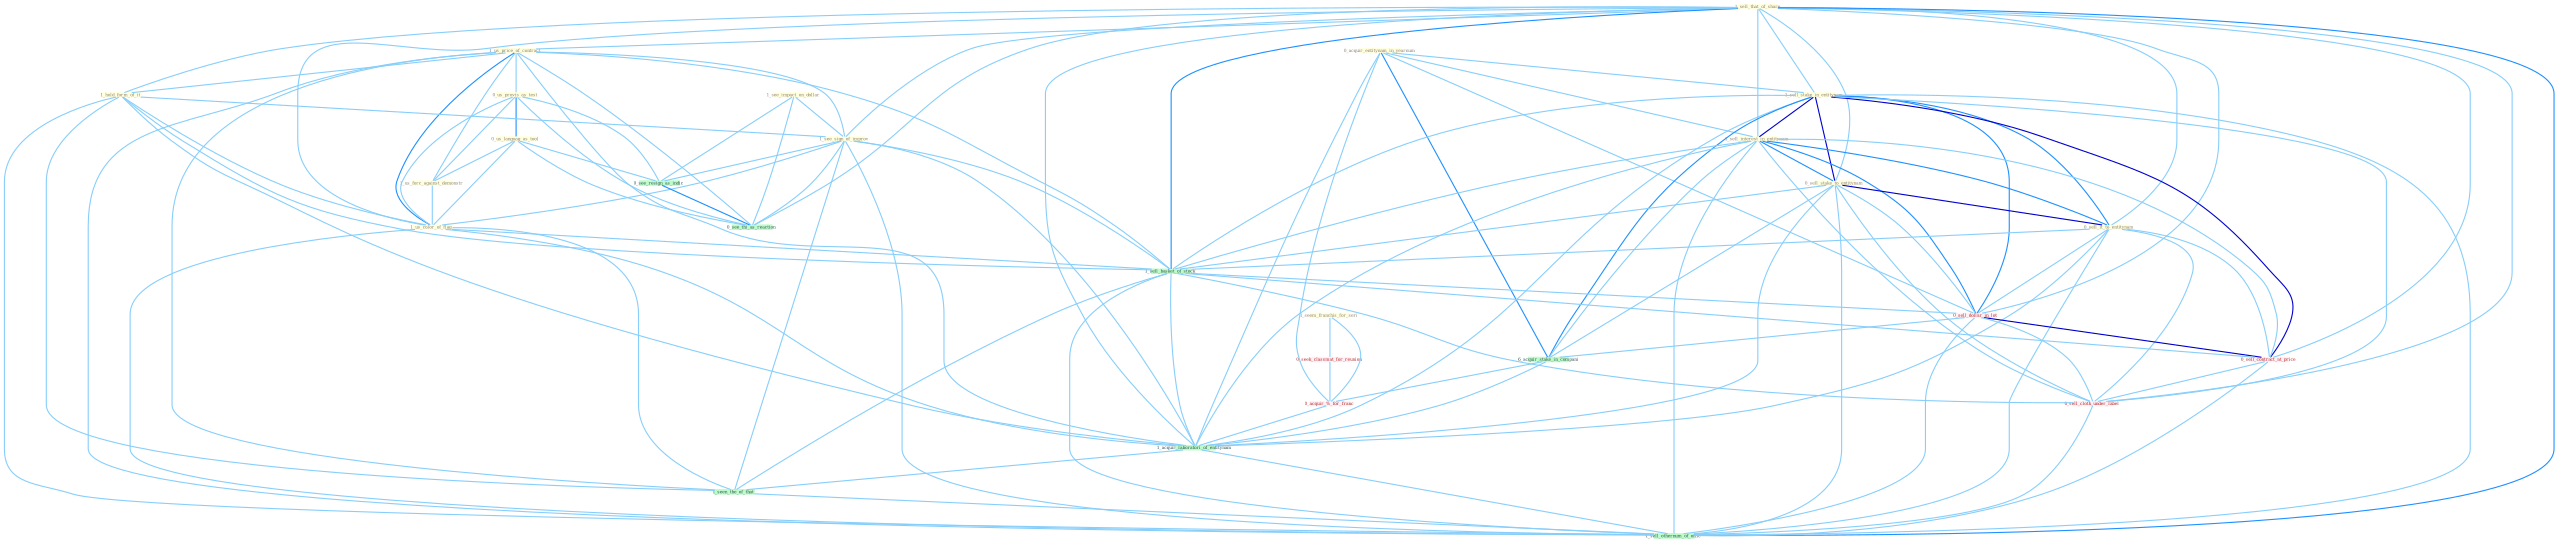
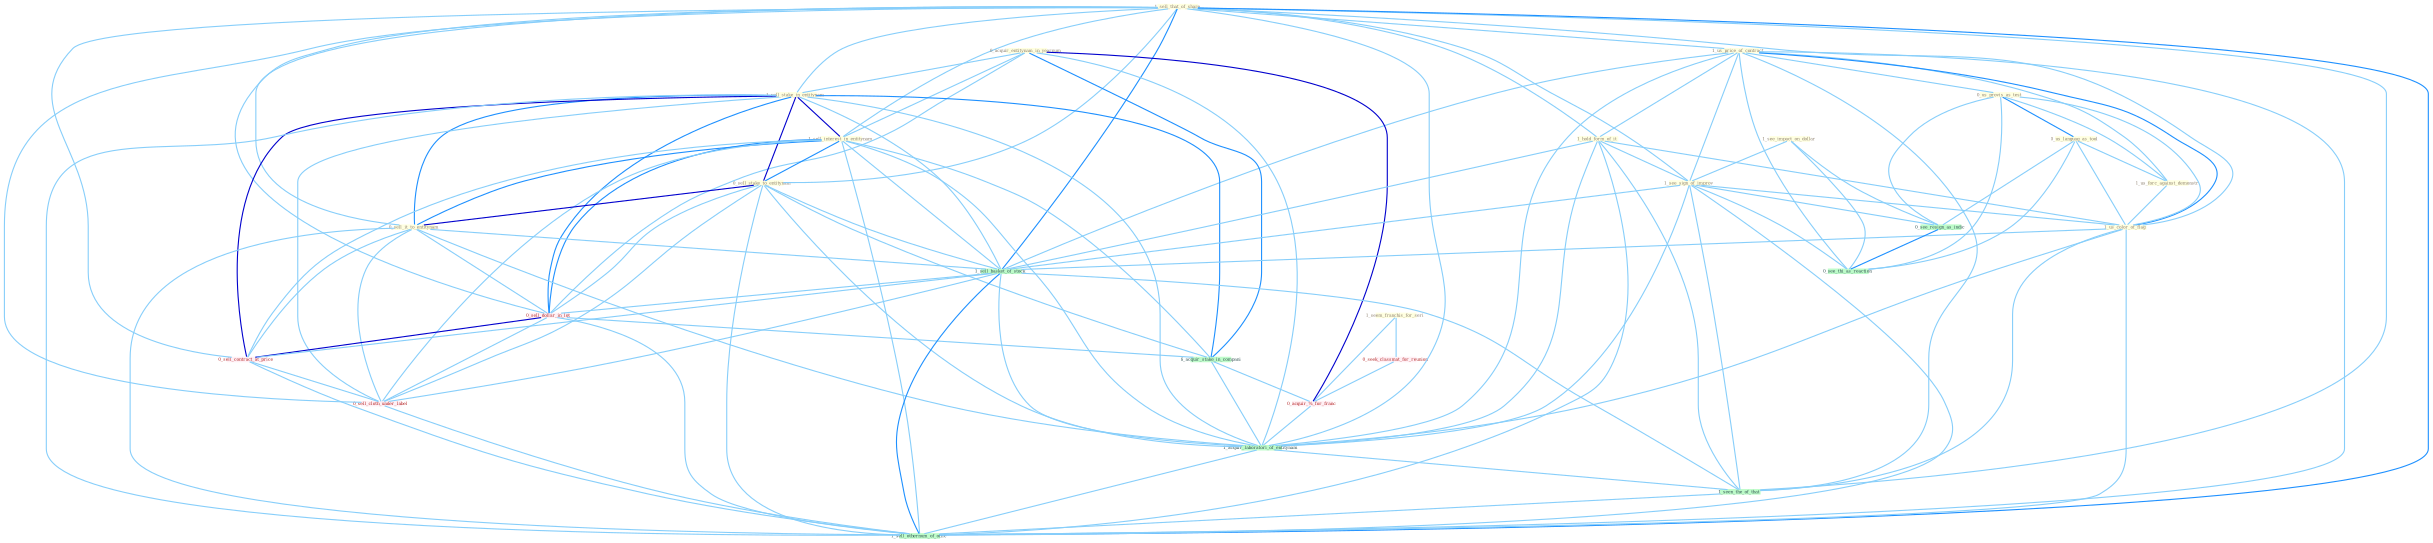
edge "1_sell_that_of_share" -- "0_see_thi_as_reaction": now "1_sell_that_of_share" -- "1_seen_the_of_that"
edge "0_acquir_entitynam_in_yearnum" -- "0_acquir_%_for_franc": color #87cefa -> #0000cd
edge "1_sell_basket_of_stock" -- "1_sell_othernum_of_offic": color #87cefa -> #1e90ff
